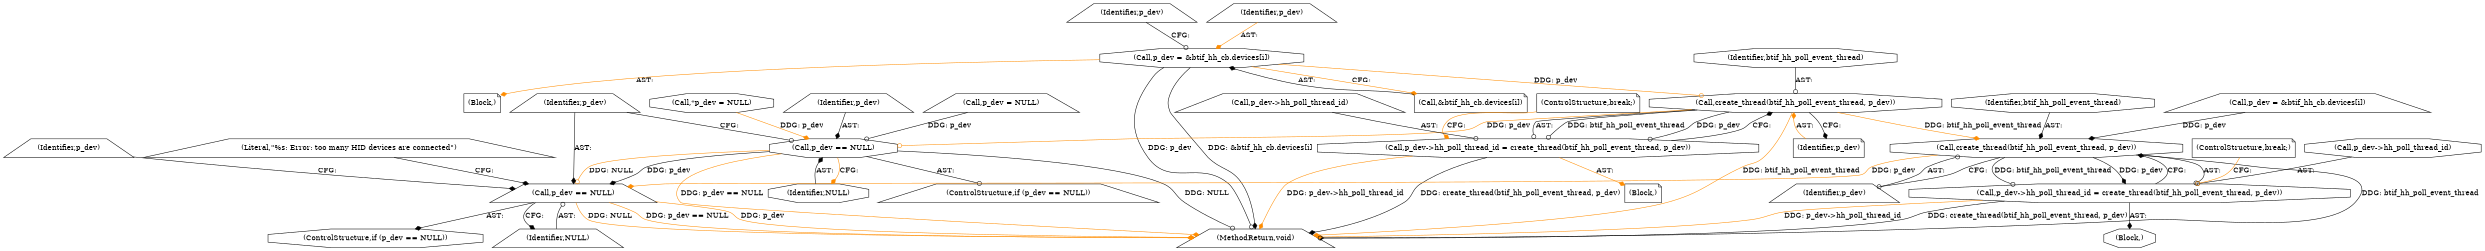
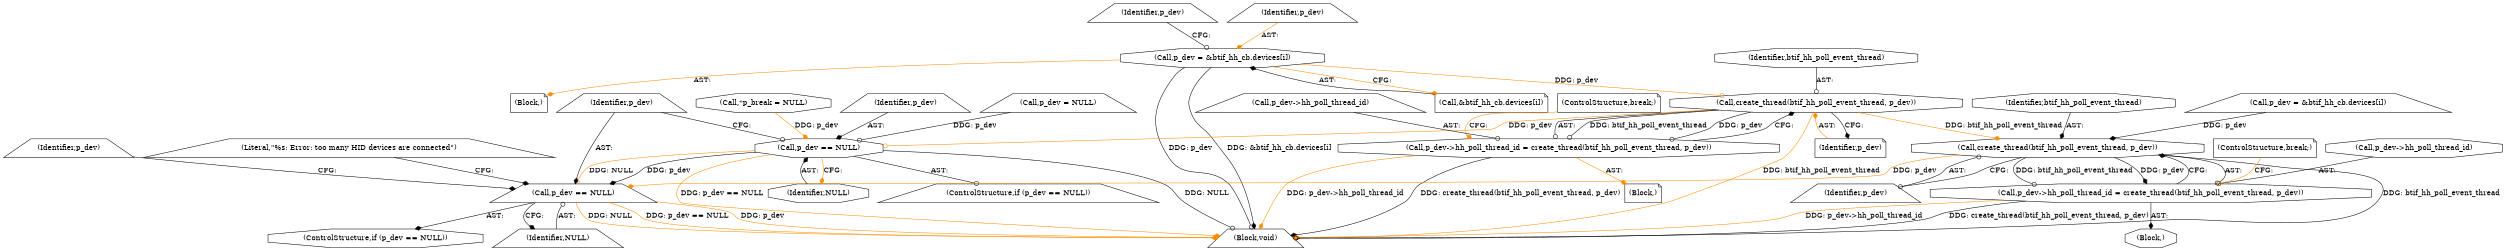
node "(Call,*p_dev = NULL)": label "(Call,*p_dev = NULL)" -> "(Call,*p_break = NULL)"
node "(MethodReturn,void)": label "(MethodReturn,void)" -> "(Block,void)"
